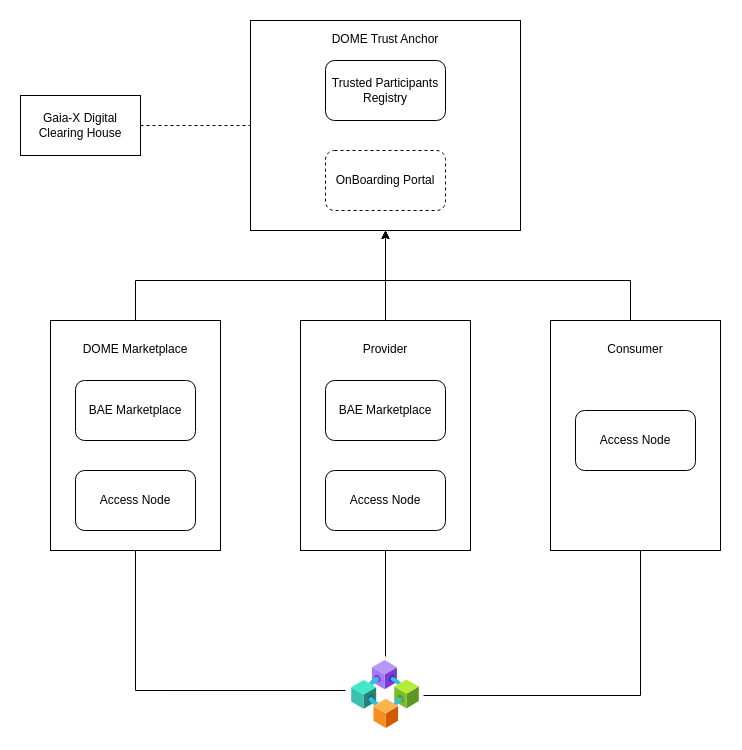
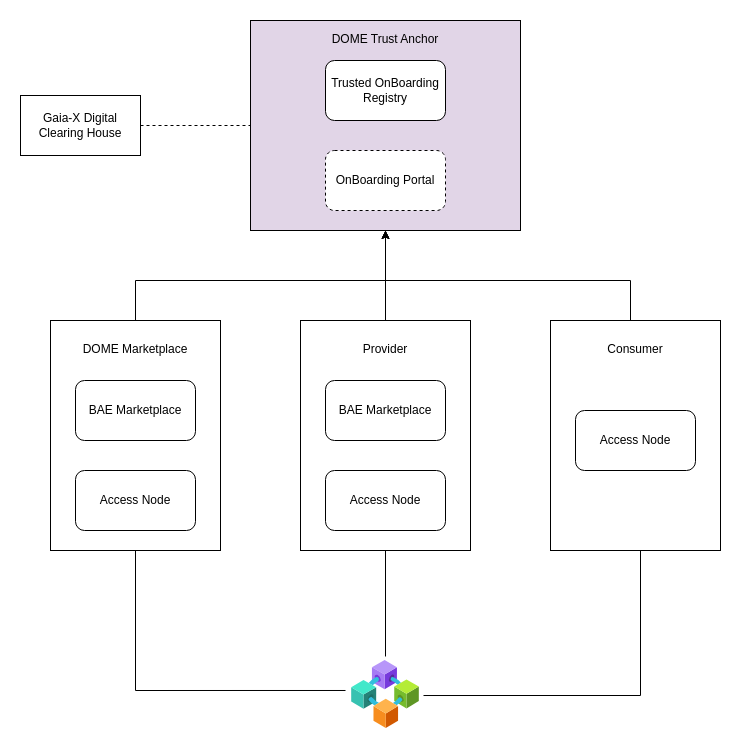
node "Trusted Participants Registry": label "Trusted Participants Registry" -> "Trusted OnBoarding Registry"
node "DOME Trust Anchor": fillcolor #ffffff -> #e1d5e7
